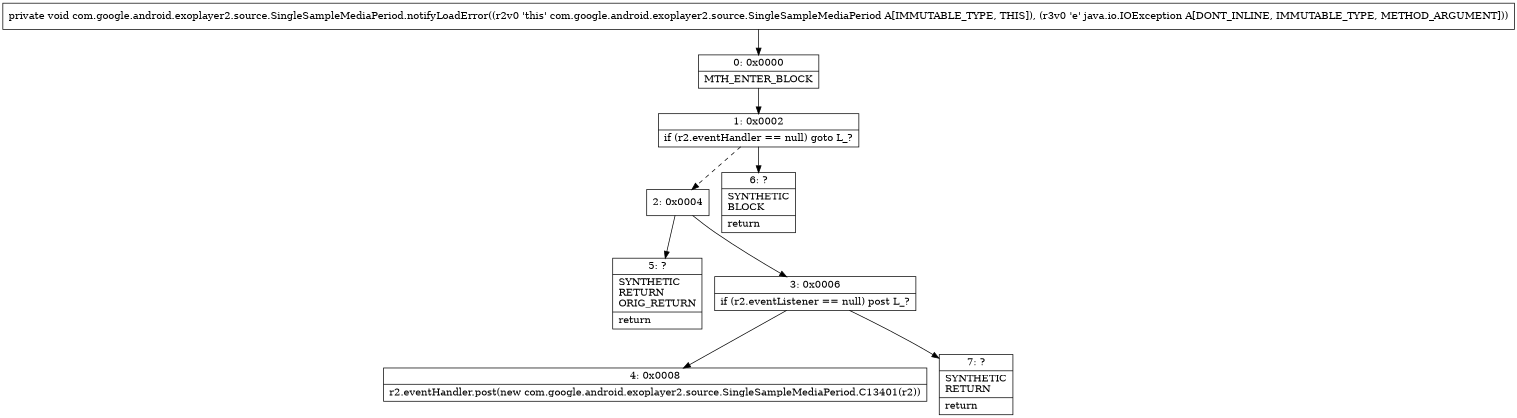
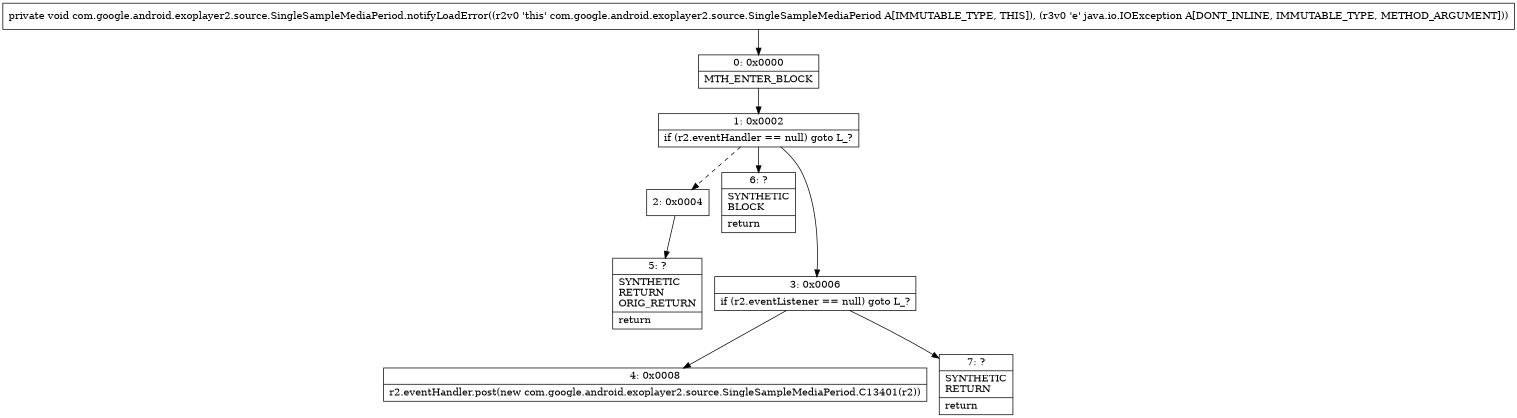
edge "2: 0x0004" -> "3: 0x0006": now "1: 0x0002" -> "3: 0x0006"
node "3: 0x0006": text "if (r2.eventListener == null) post L_?" -> "if (r2.eventListener == null) goto L_?"
